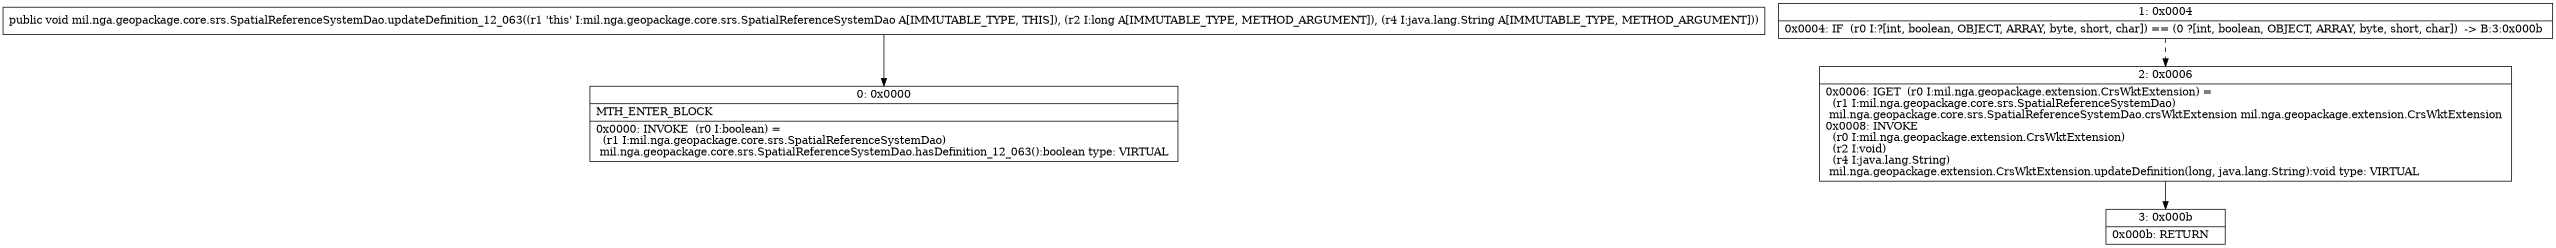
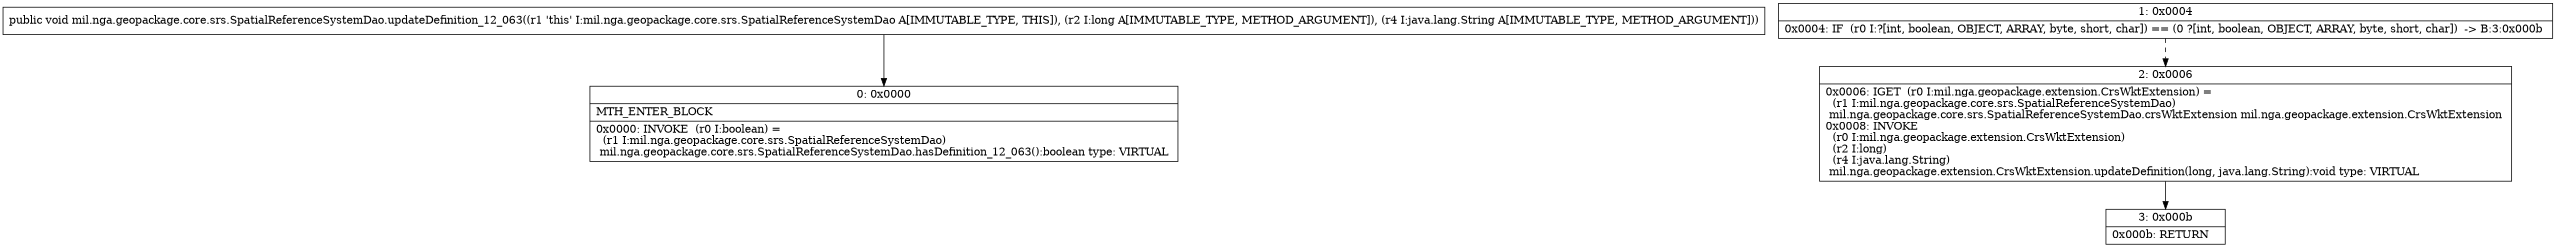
node "2: 0x0006": text "(r2 I:void)" -> "(r2 I:long)"
